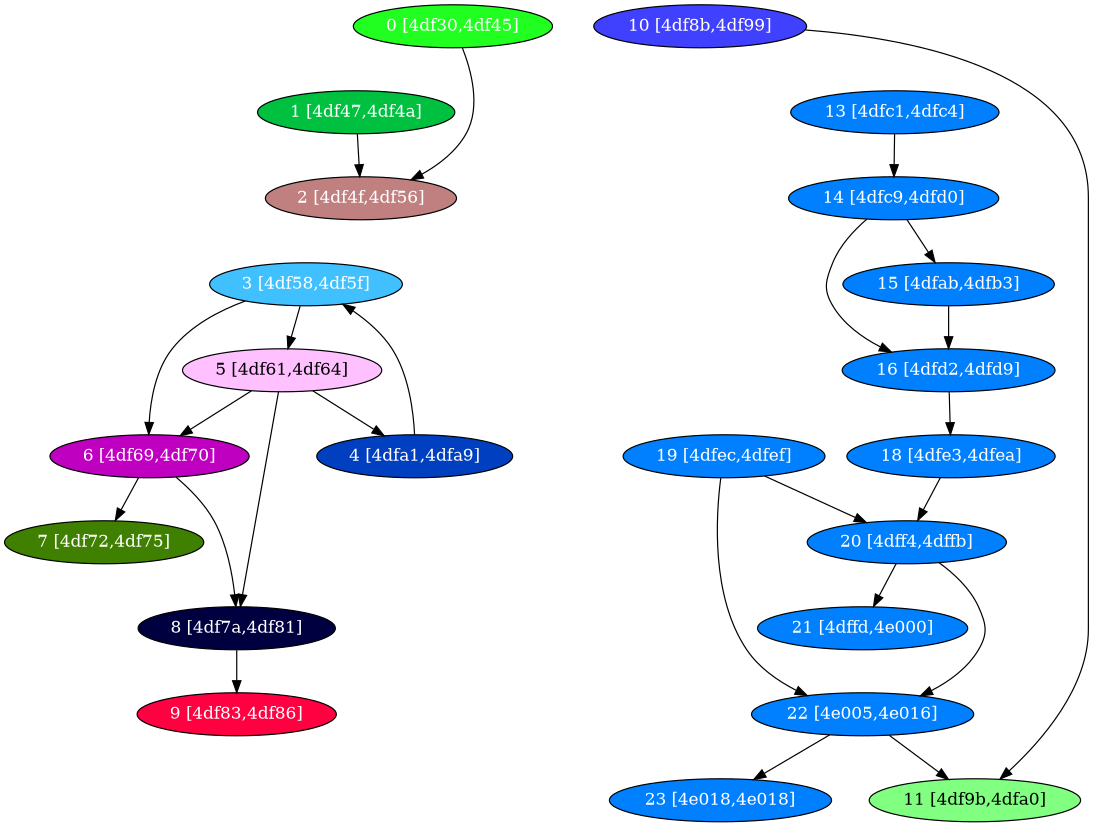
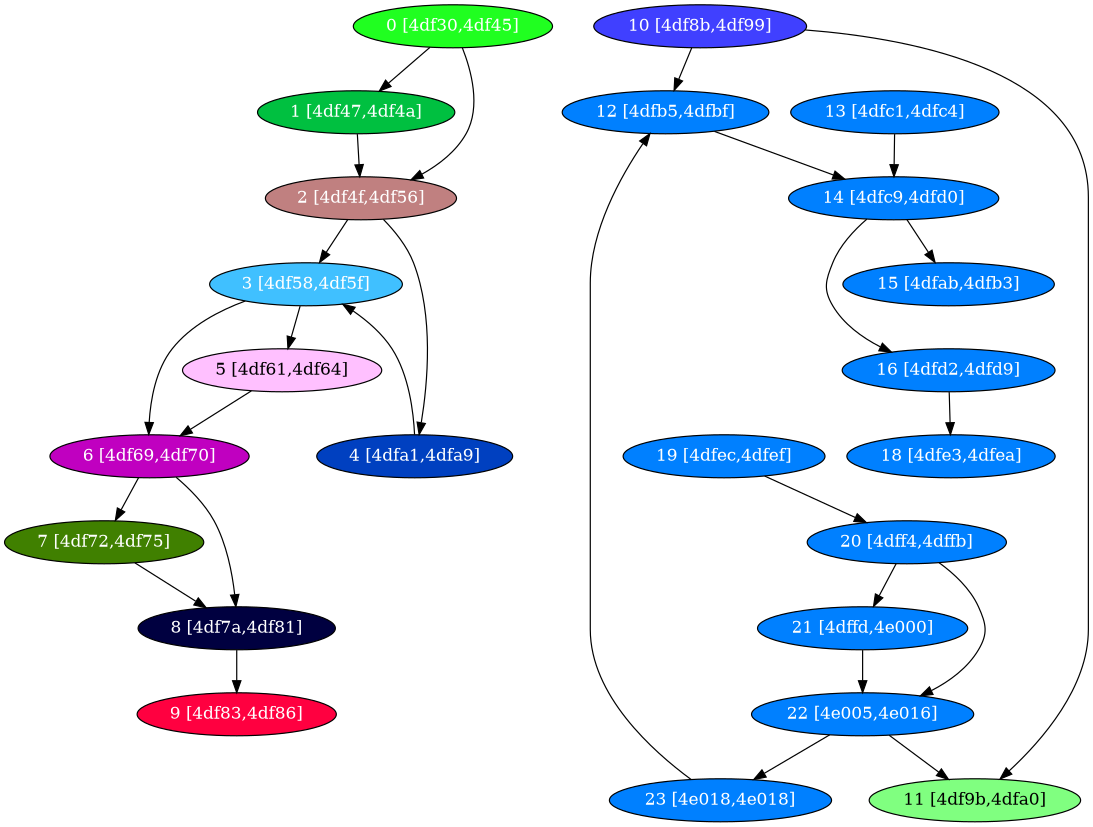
edge "0 [4df30,4df45]" -> "1 [4df47,4df4a]": added
node "12 [4dfb5,4dfbf]": added
edge "2 [4df4f,4df56]" -> "3 [4df58,4df5f]": added
edge "15 [4dfab,4dfb3]" -> "16 [4dfd2,4dfd9]": removed
edge "5 [4df61,4df64]" -> "4 [4dfa1,4dfa9]": now "2 [4df4f,4df56]" -> "4 [4dfa1,4dfa9]"
edge "5 [4df61,4df64]" -> "8 [4df7a,4df81]": now "7 [4df72,4df75]" -> "8 [4df7a,4df81]"
edge "18 [4dfe3,4dfea]" -> "20 [4dff4,4dffb]": removed
edge "19 [4dfec,4dfef]" -> "22 [4e005,4e016]": now "21 [4dffd,4e000]" -> "22 [4e005,4e016]"
